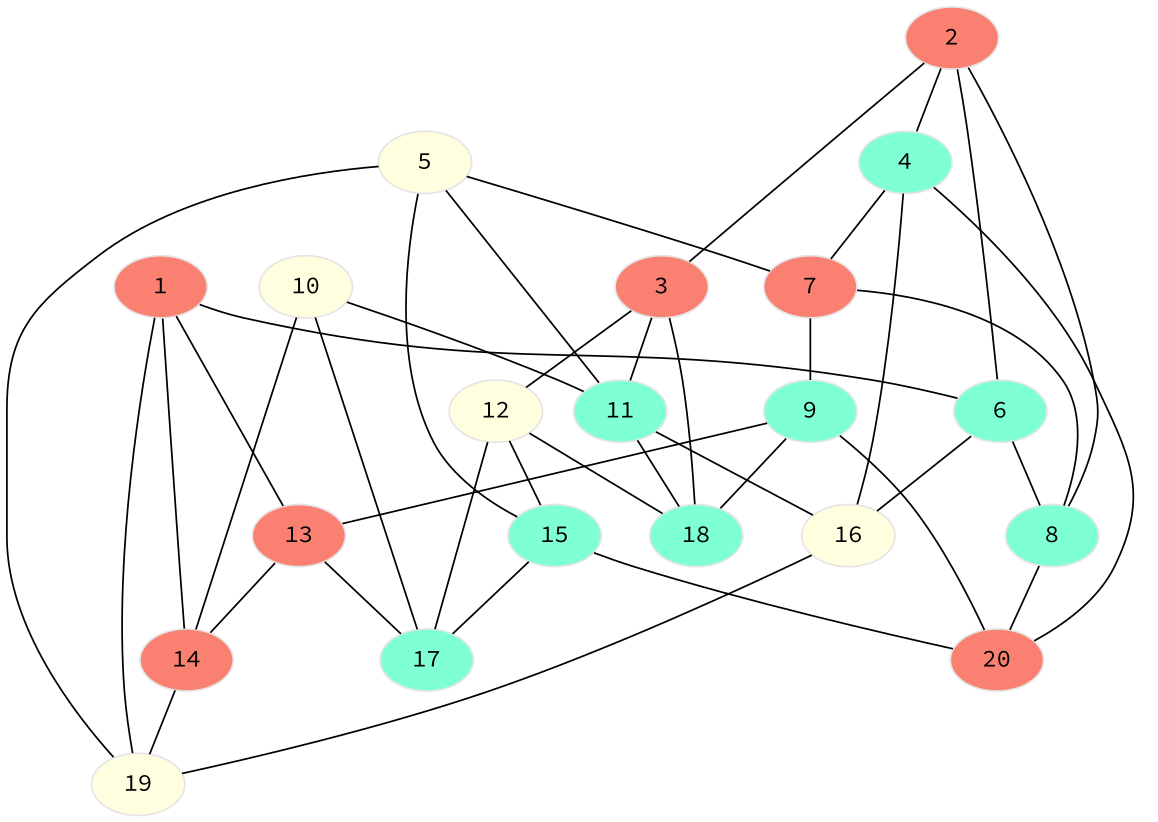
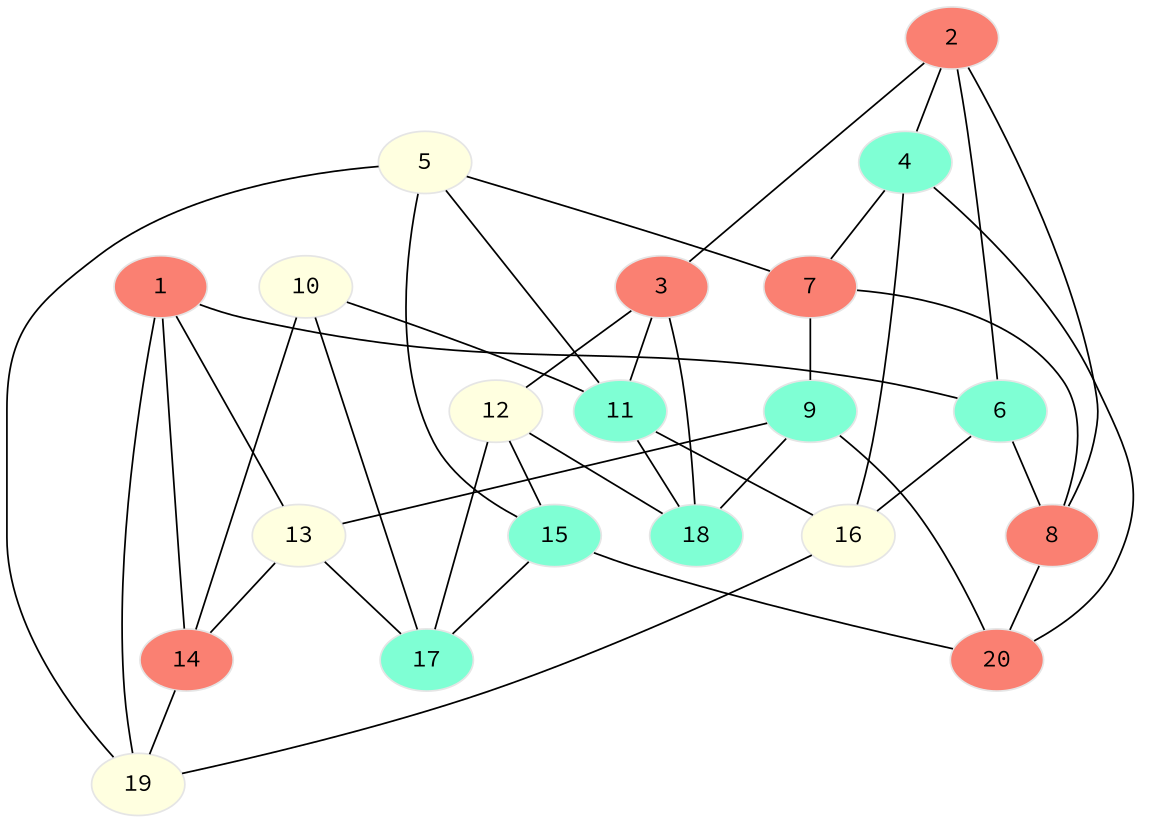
node "13": fillcolor salmon -> lightyellow
node "8": fillcolor aquamarine -> salmon
